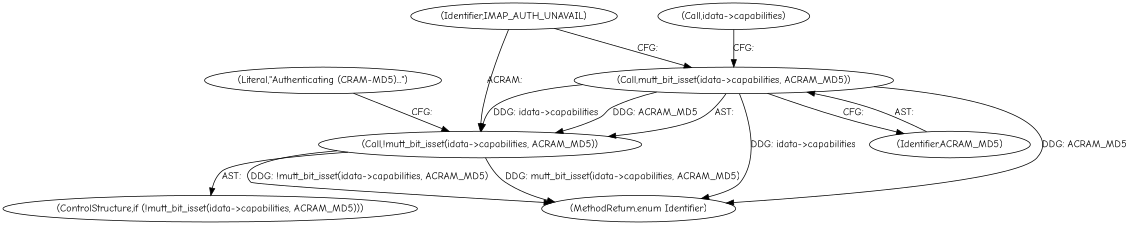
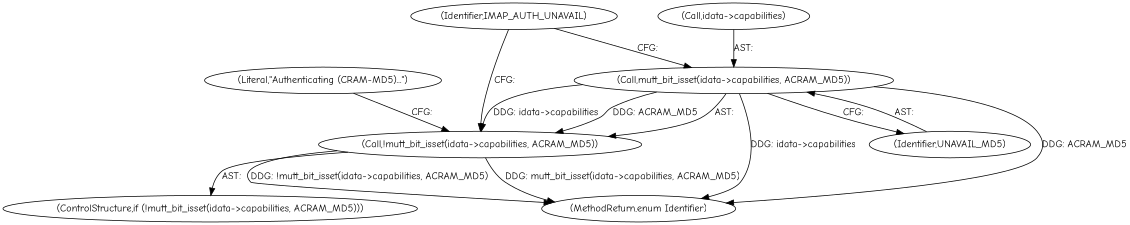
edge "(Call,idata->capabilities)" -> "(Call,mutt_bit_isset(idata->capabilities, ACRAM_MD5))": label "CFG: " -> "AST: "
edge "(Identifier,IMAP_AUTH_UNAVAIL)" -> "(Call,!mutt_bit_isset(idata->capabilities, ACRAM_MD5))": label "ACRAM: " -> "CFG: "
node "(Identifier,ACRAM_MD5)": label "(Identifier,ACRAM_MD5)" -> "(Identifier,UNAVAIL_MD5)"
